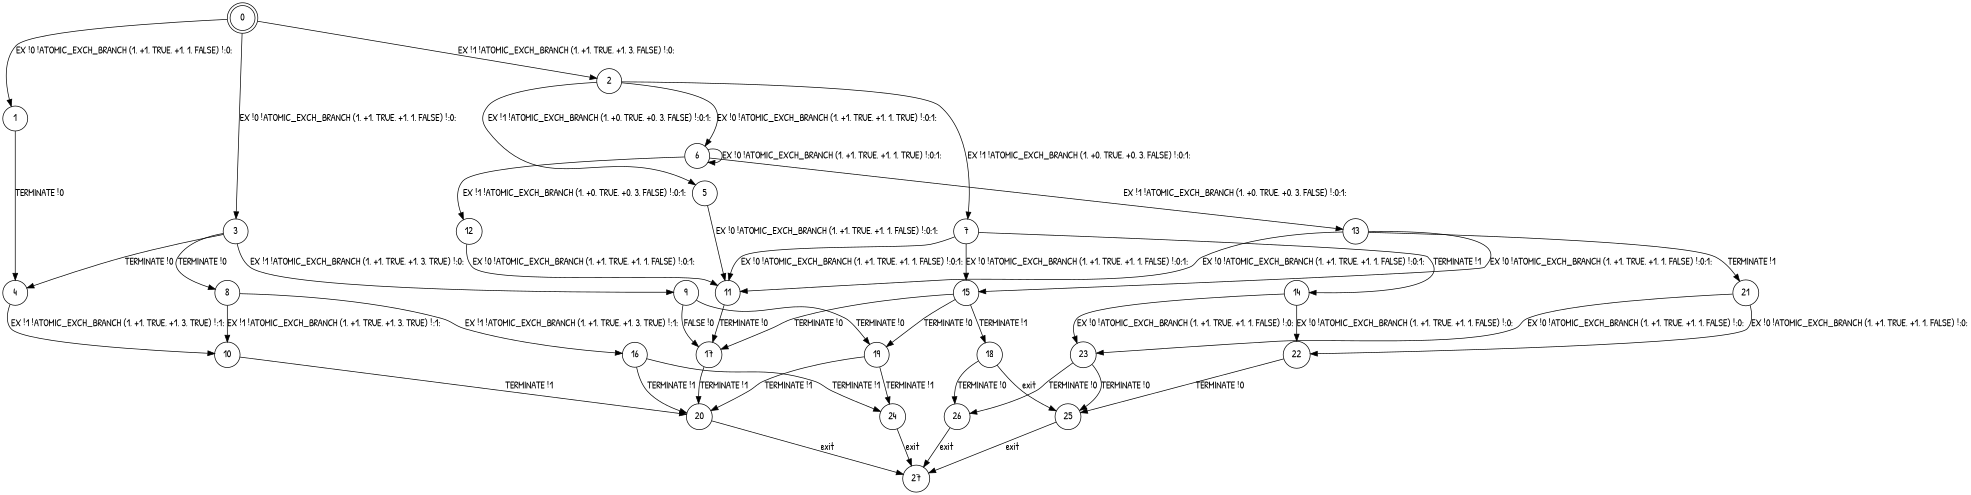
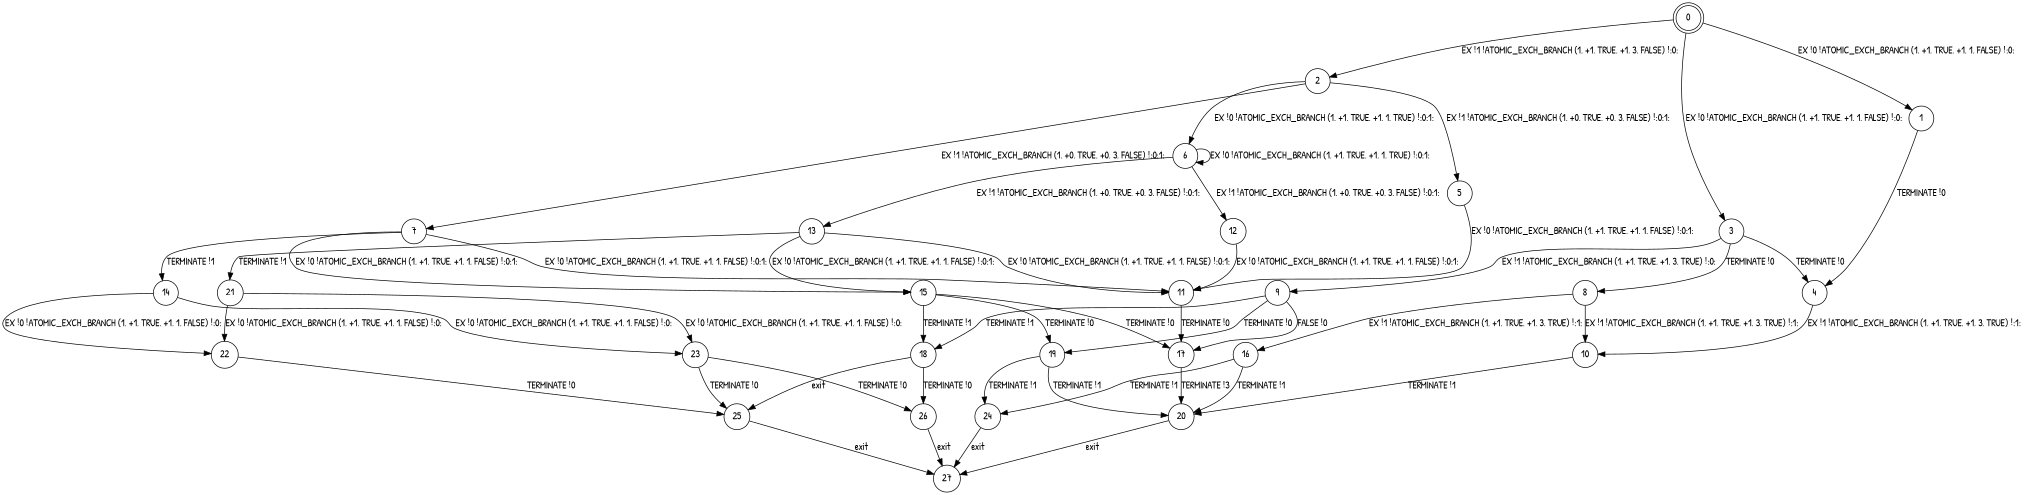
edge "9" -> "18": added, label "TERMINATE !1"
edge "17" -> "20": label "TERMINATE !1" -> "TERMINATE !3"
